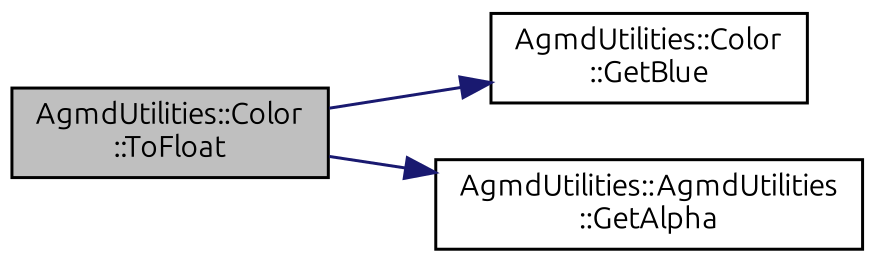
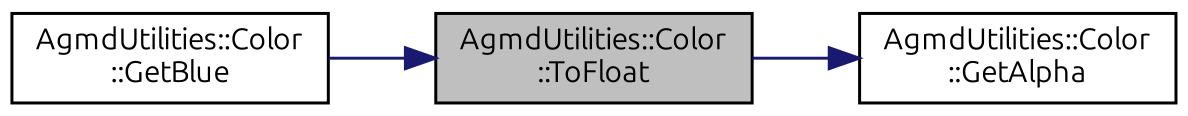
edge "AgmdUtilities::Color ::ToFloat" -> "AgmdUtilities::Color ::GetBlue": reversed
node "AgmdUtilities::AgmdUtilities ::GetAlpha": label "AgmdUtilities::AgmdUtilities ::GetAlpha" -> "AgmdUtilities::Color ::GetAlpha"
